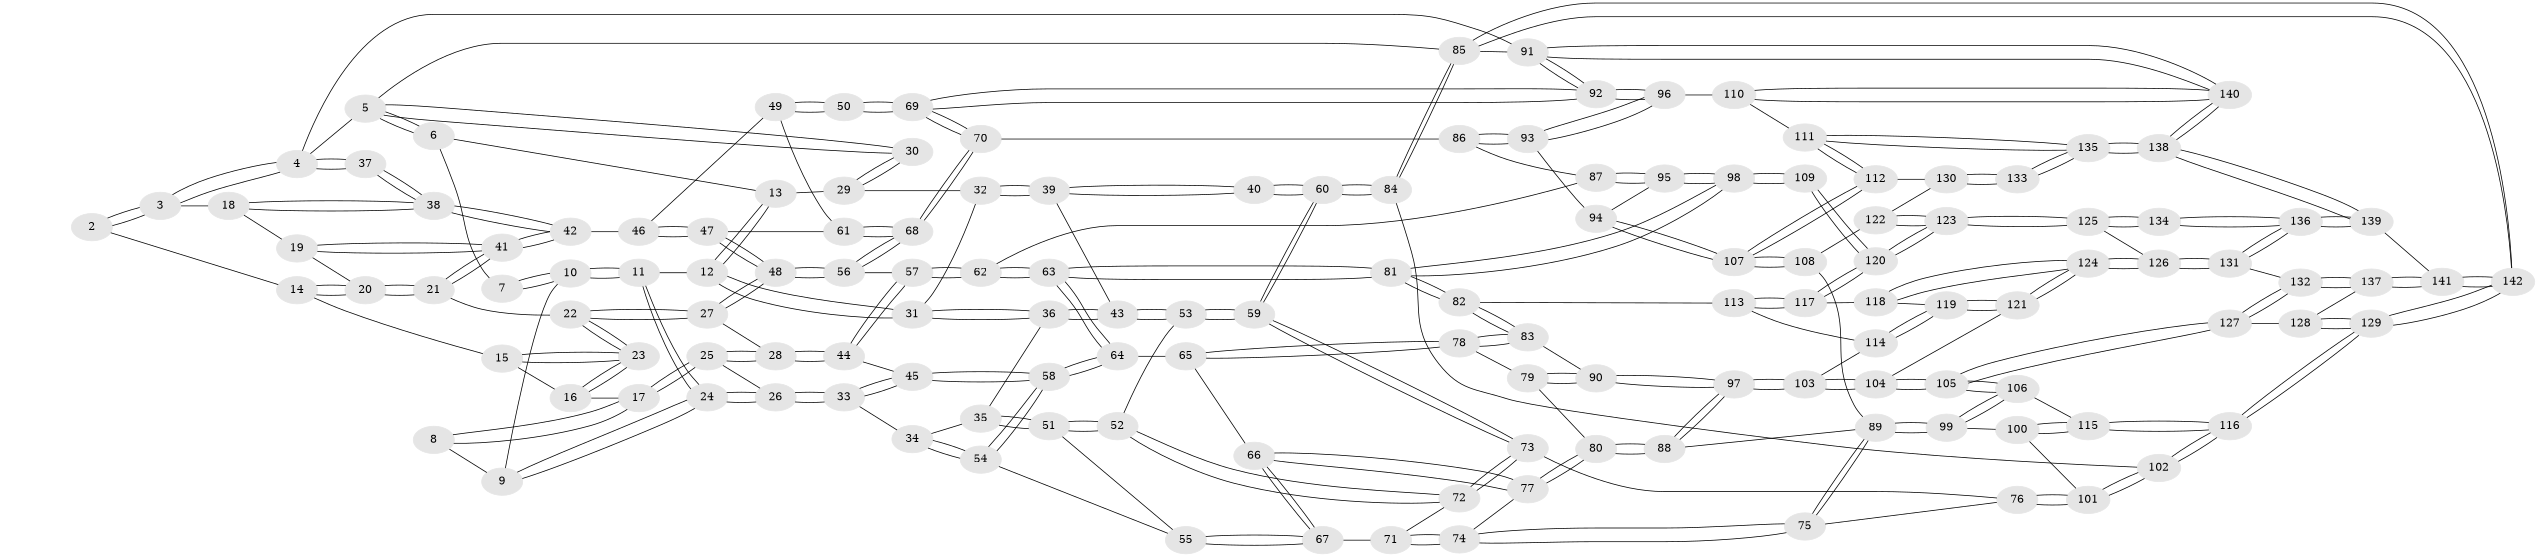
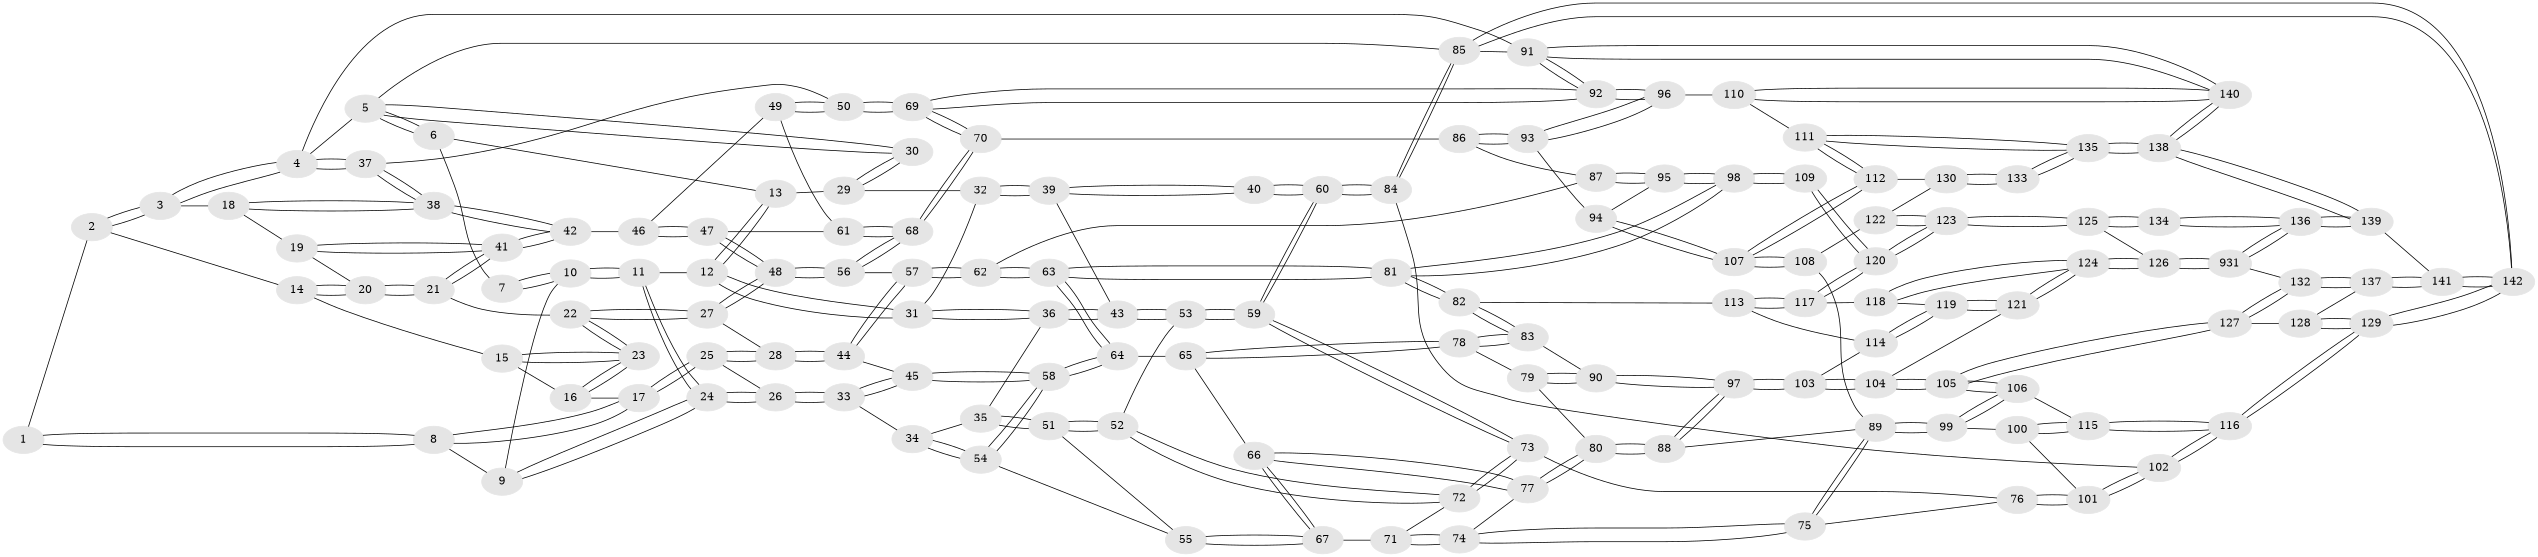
edge "50" -- "37": added
node "131": label "131" -> "931"
node "1": added
